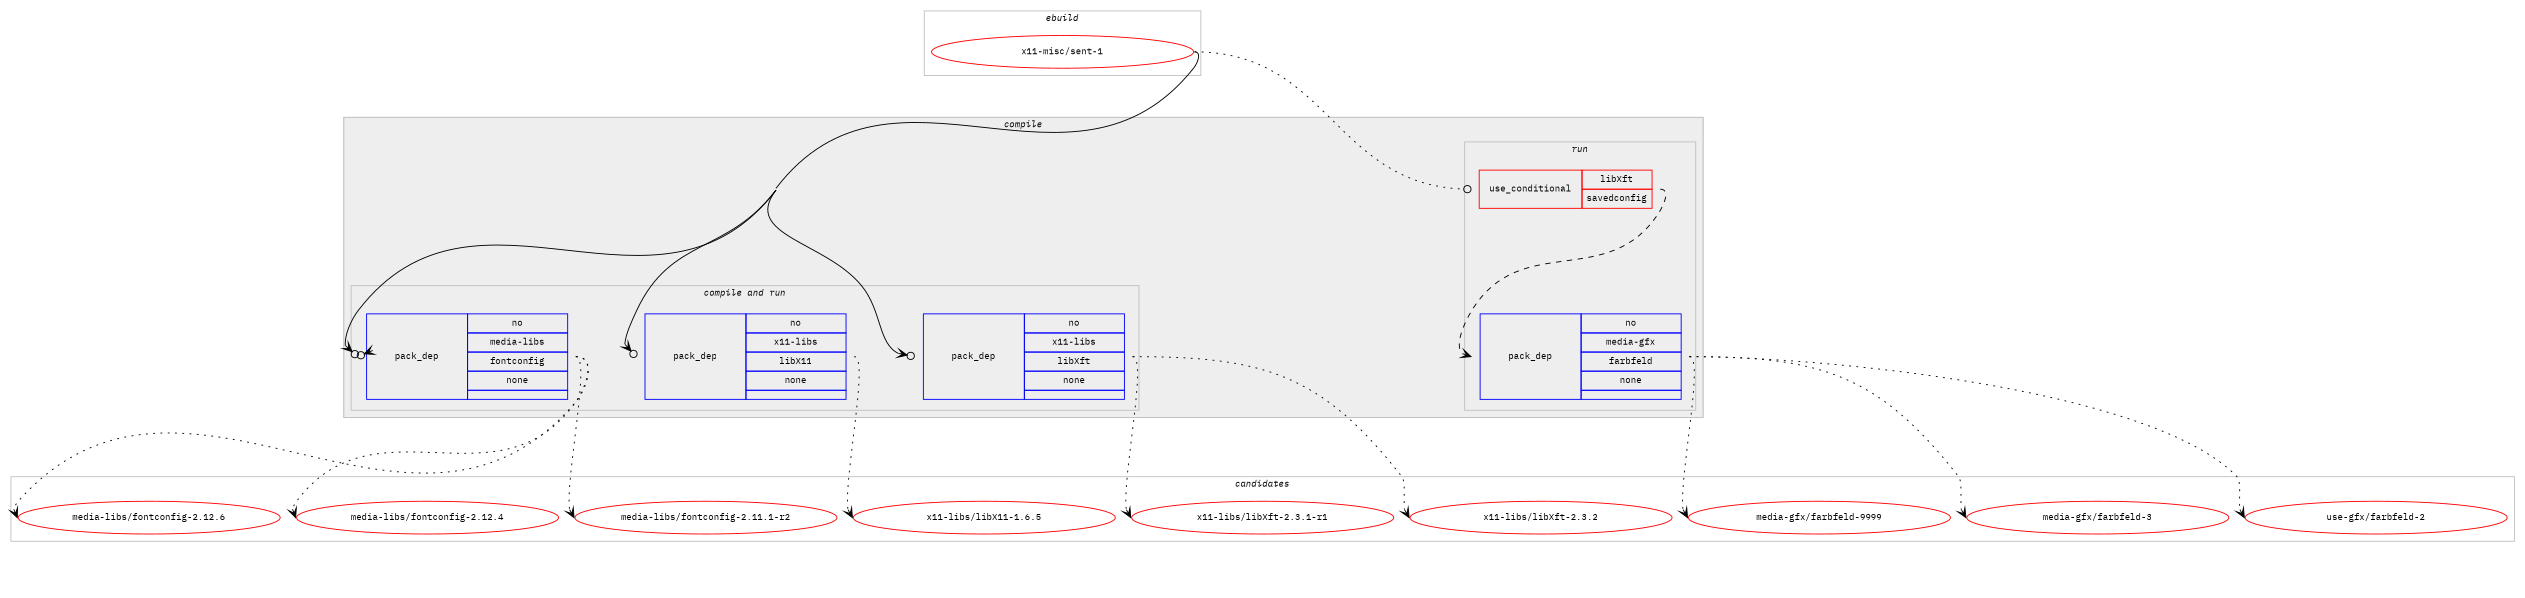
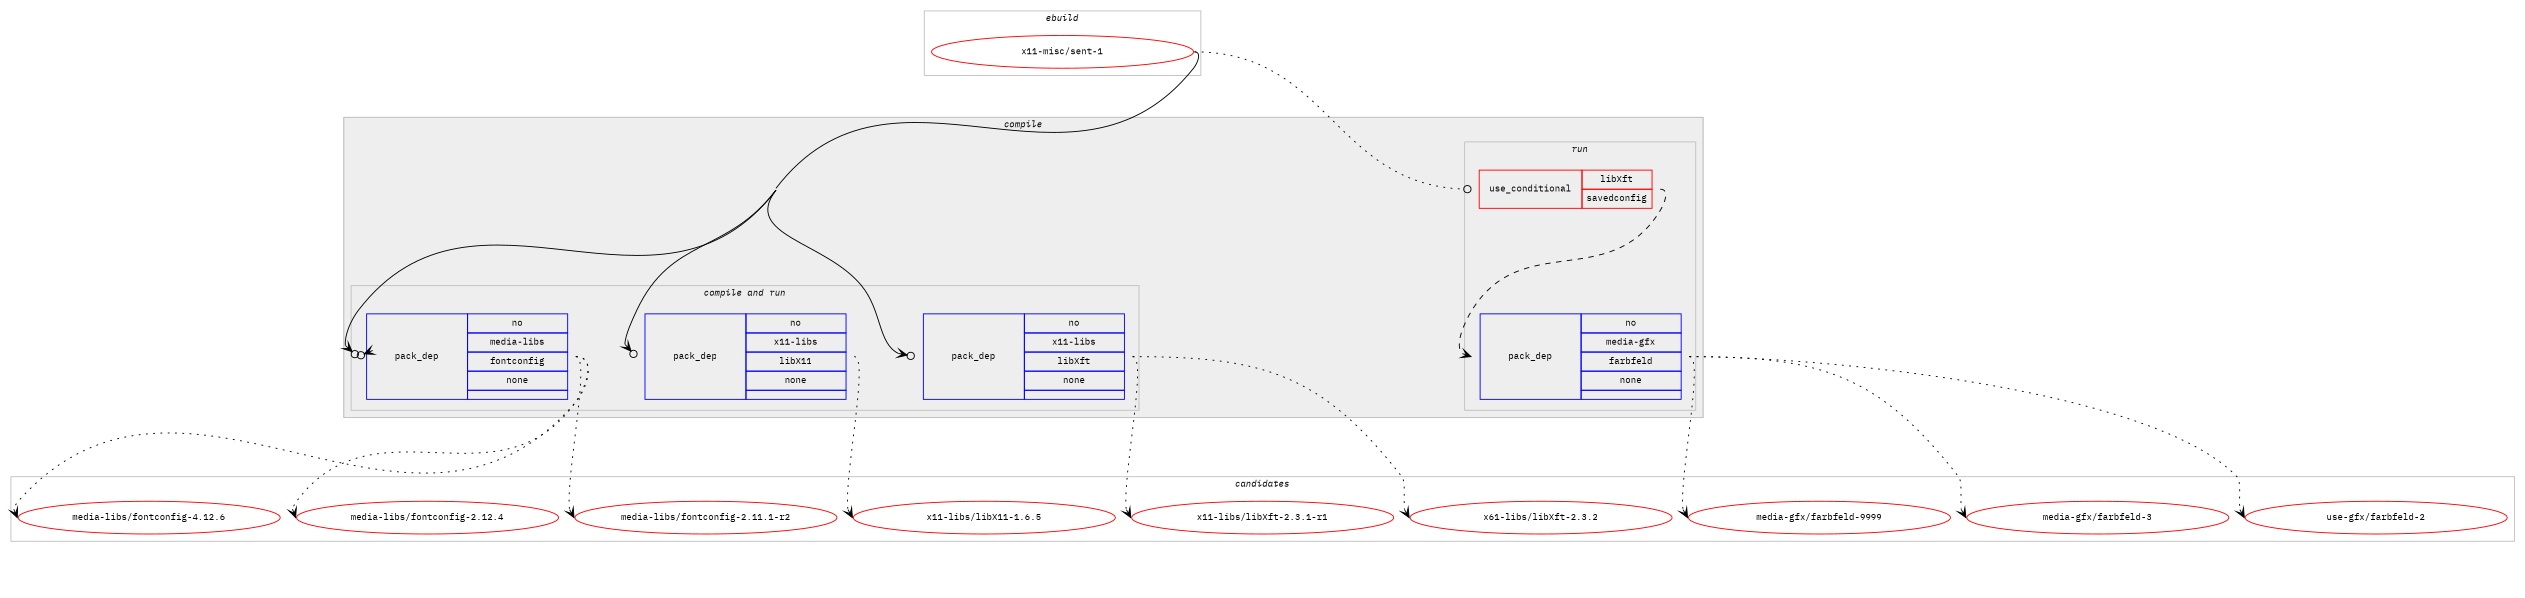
node "media-libs/fontconfig-2.12.6": label "media-libs/fontconfig-2.12.6" -> "media-libs/fontconfig-4.12.6"
node "x11-libs/libXft-2.3.2": label "x11-libs/libXft-2.3.2" -> "x61-libs/libXft-2.3.2"
